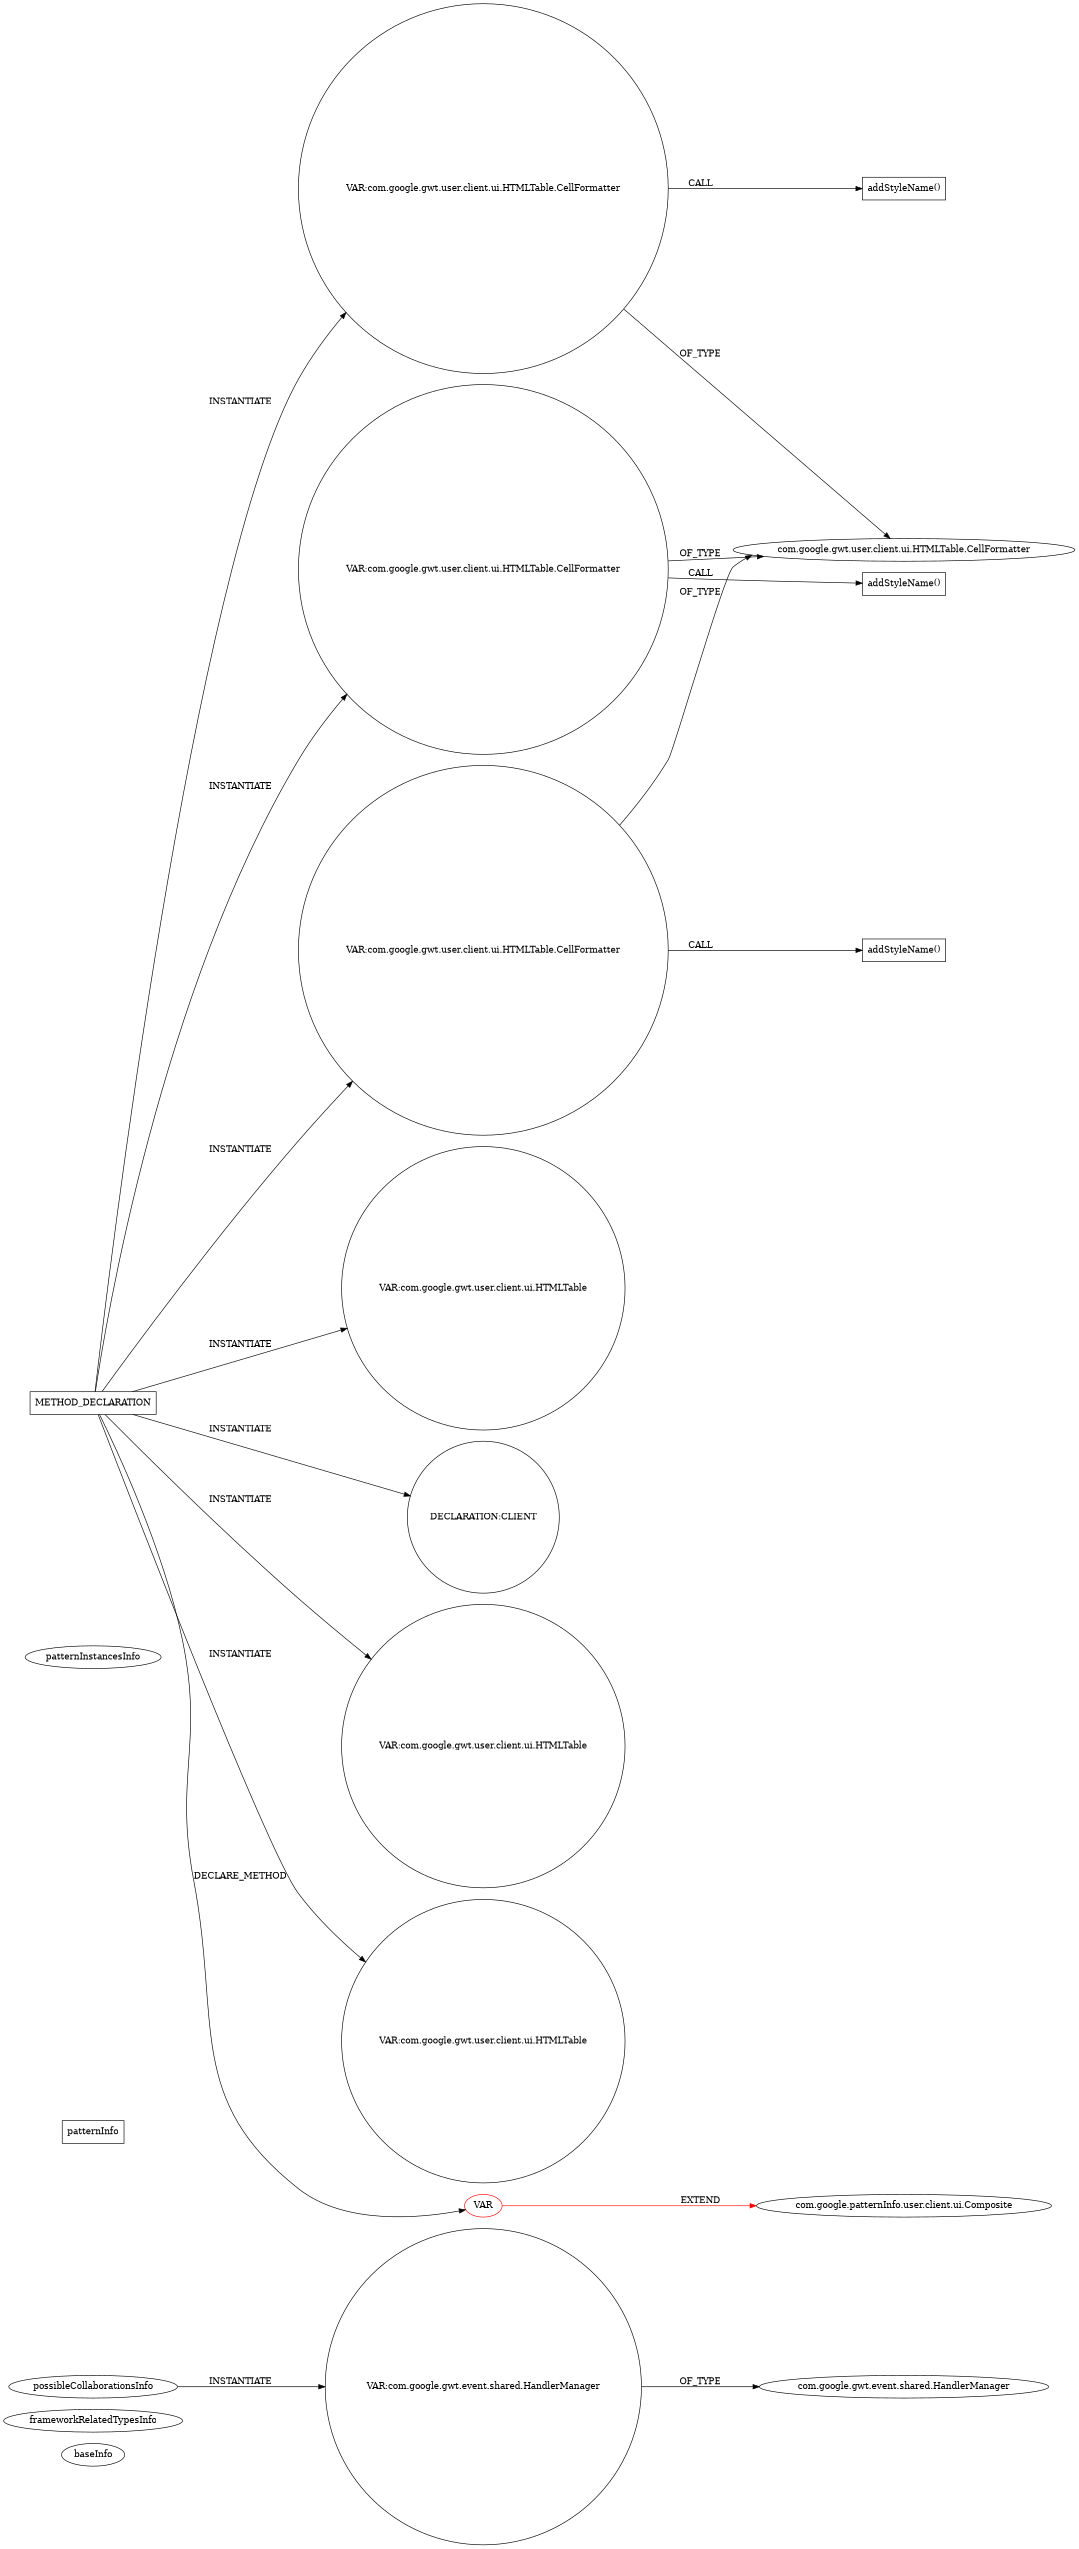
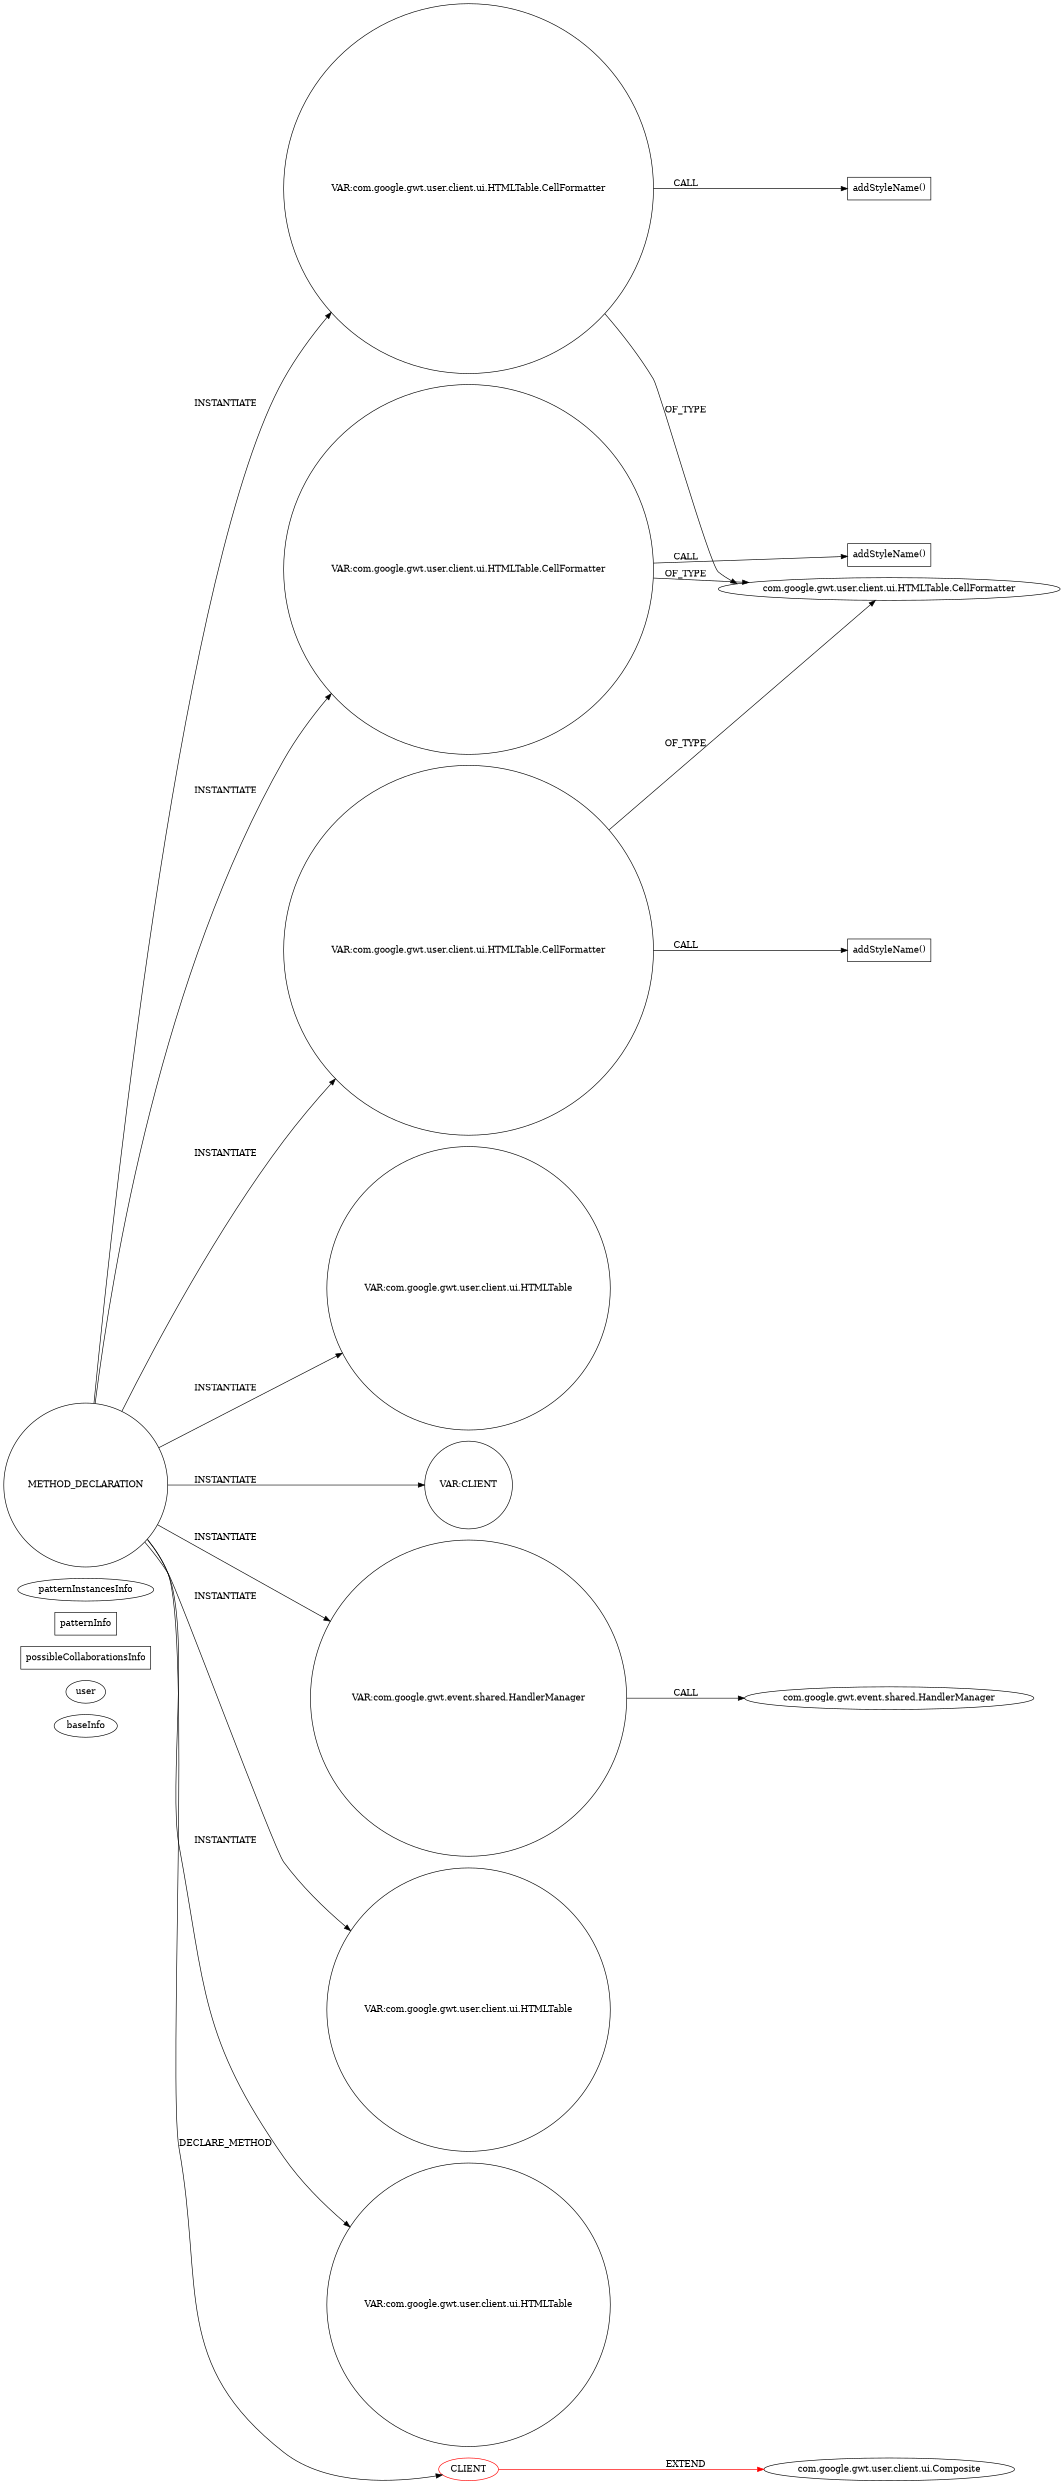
node "METHOD_DECLARATION": shape box -> circle
node "DECLARATION:CLIENT": label "DECLARATION:CLIENT" -> "VAR:CLIENT"
node "VAR": label "VAR" -> "CLIENT"
node "com.google.patternInfo.user.client.ui.Composite": label "com.google.patternInfo.user.client.ui.Composite" -> "com.google.gwt.user.client.ui.Composite"
edge "VAR:com.google.gwt.event.shared.HandlerManager" -> "com.google.gwt.event.shared.HandlerManager": label "OF_TYPE" -> "CALL"
node "possibleCollaborationsInfo": shape ellipse -> box
edge "possibleCollaborationsInfo" -> "VAR:com.google.gwt.event.shared.HandlerManager": now "METHOD_DECLARATION" -> "VAR:com.google.gwt.event.shared.HandlerManager"
node "frameworkRelatedTypesInfo": label "frameworkRelatedTypesInfo" -> "user"
